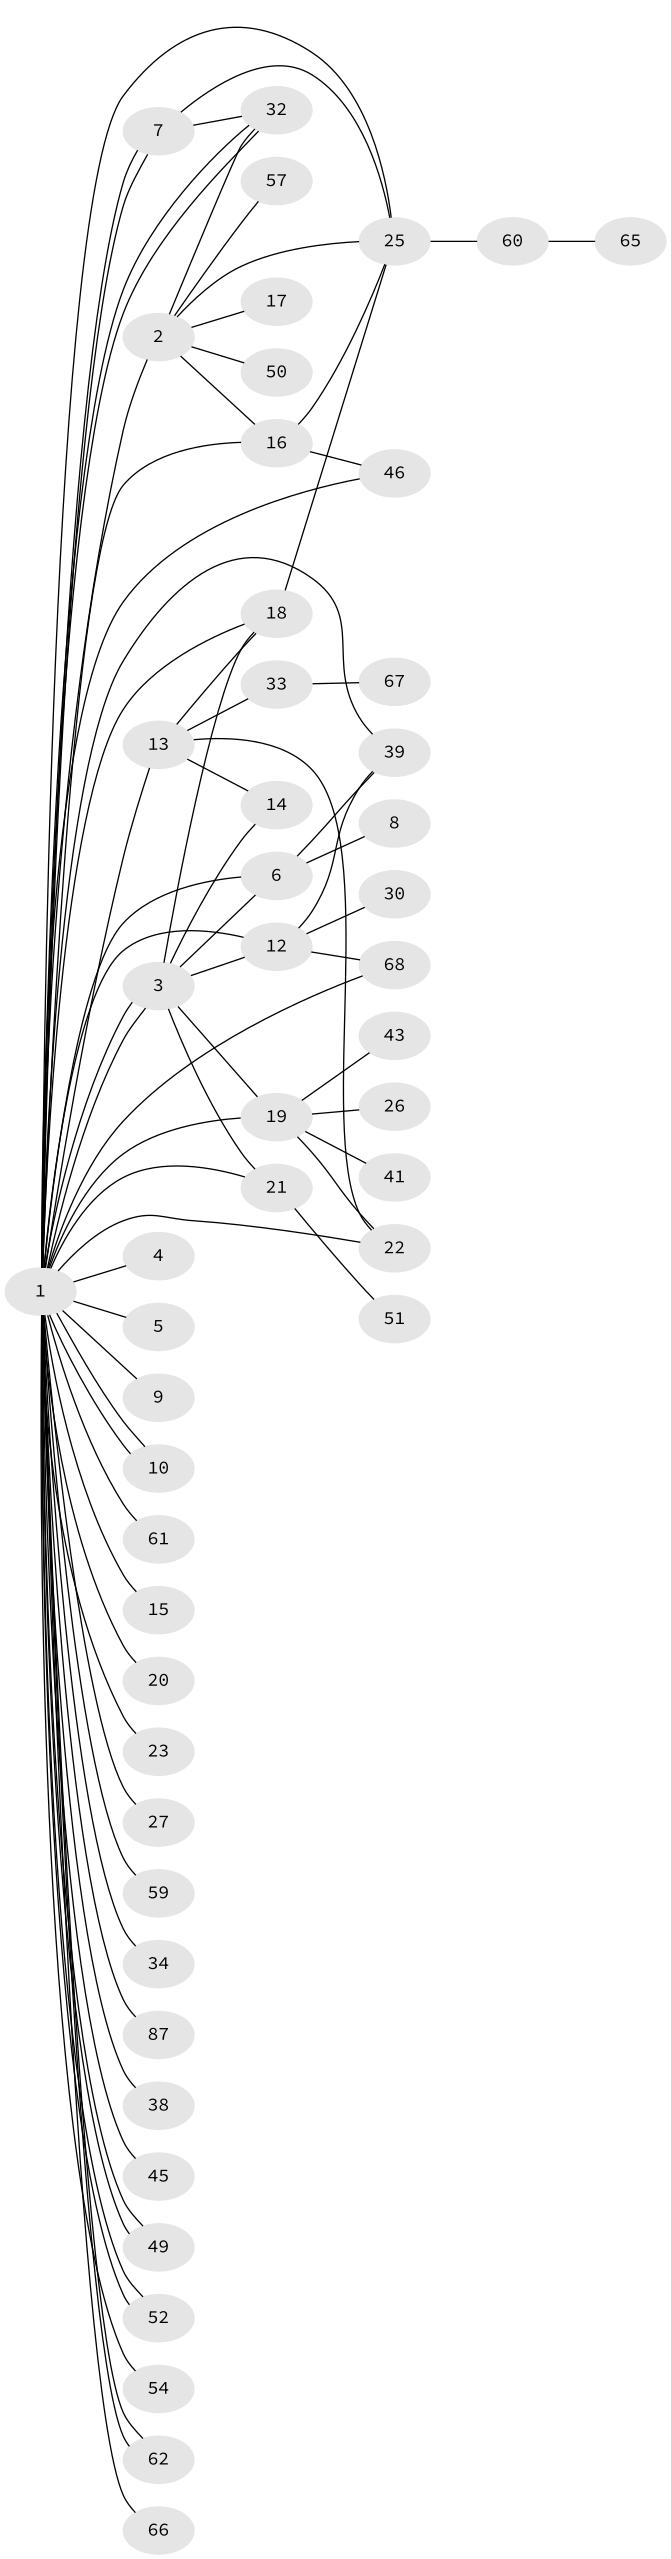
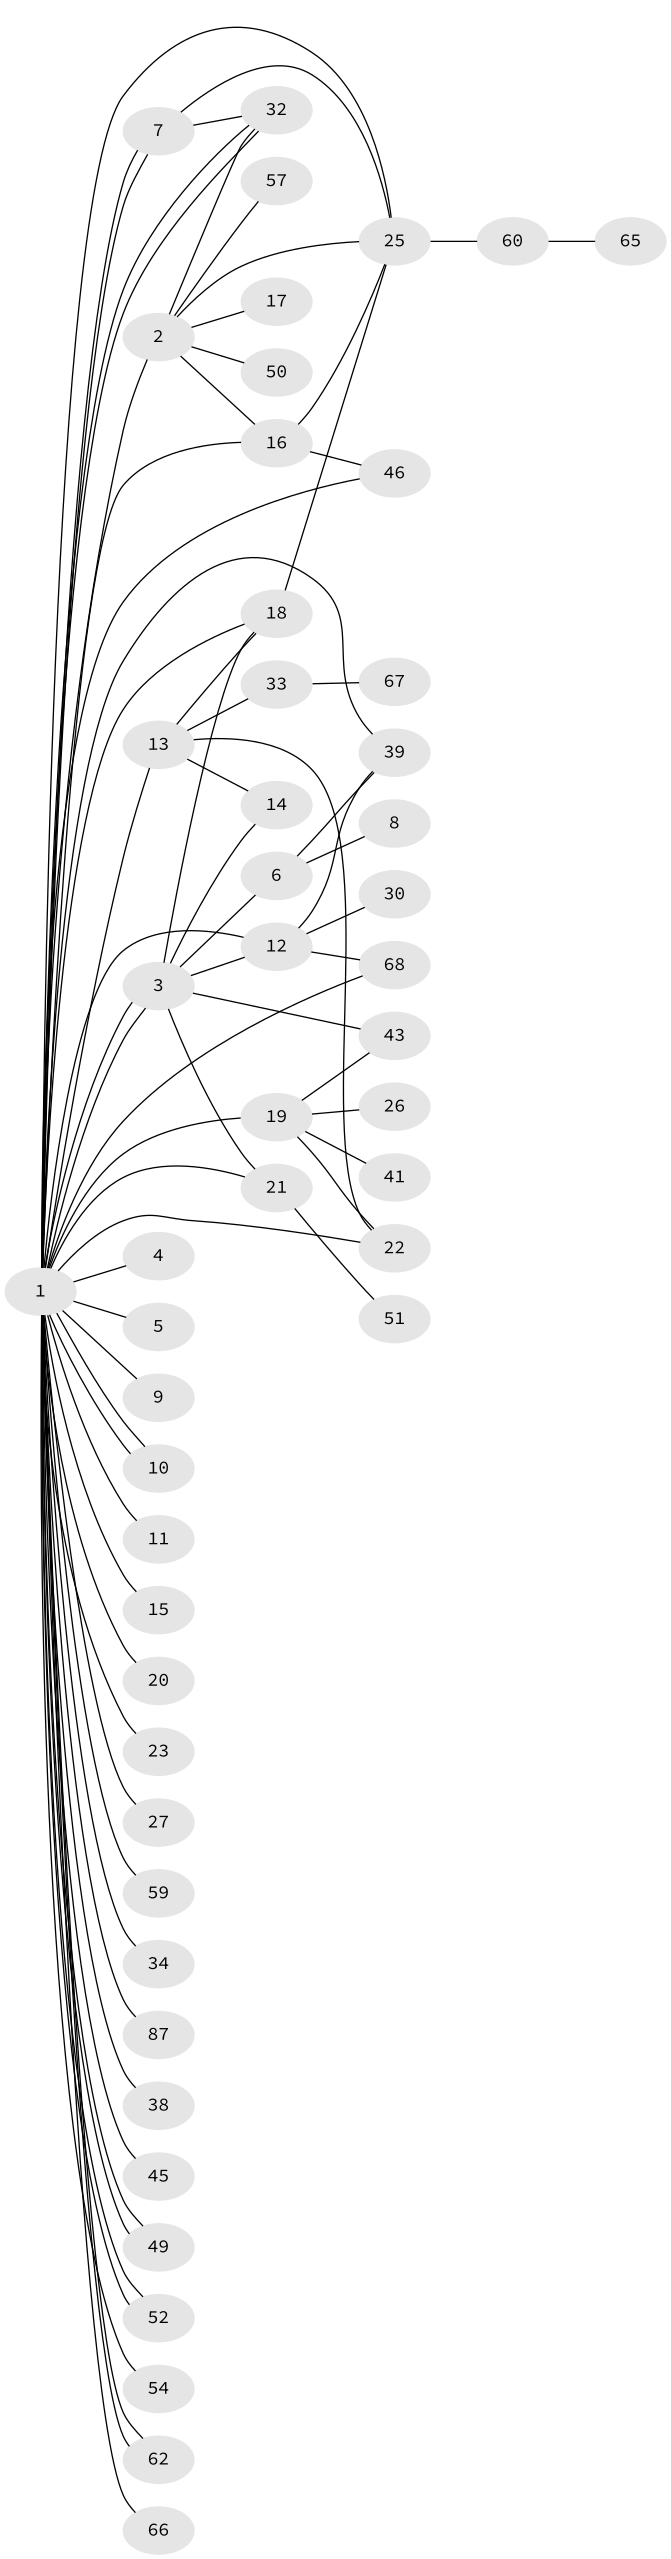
edge "6" -- "1": removed
edge "3" -- "19": now "3" -- "43"
node "61": label "61" -> "11"
